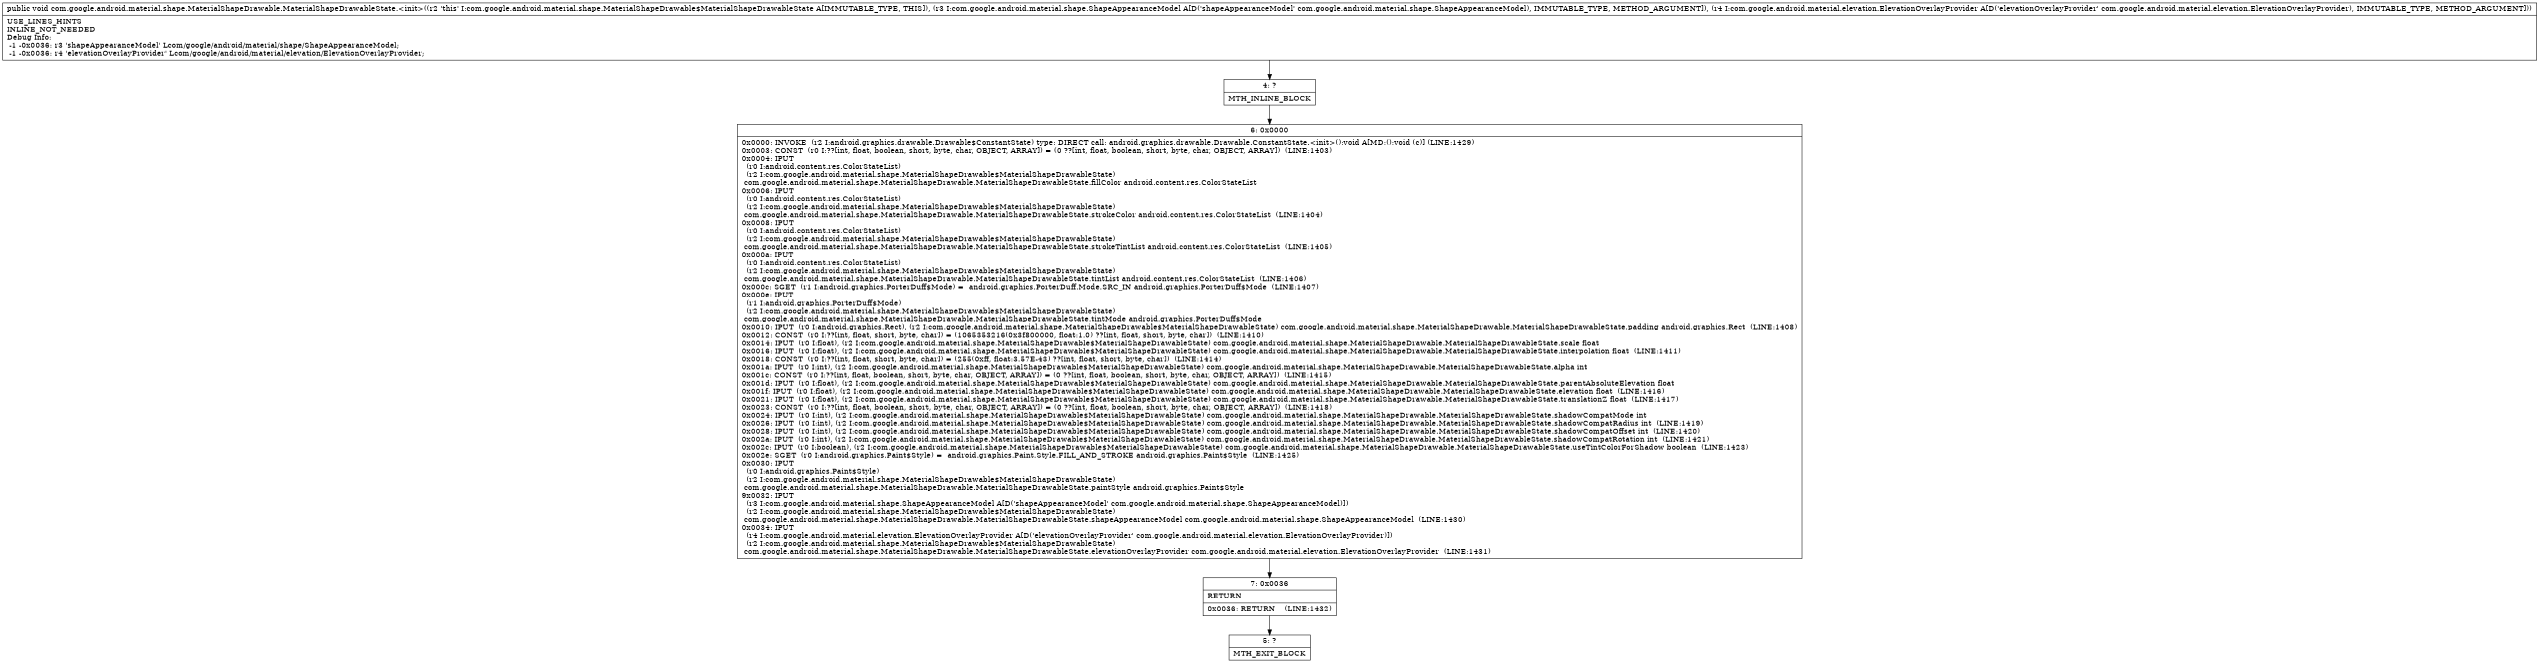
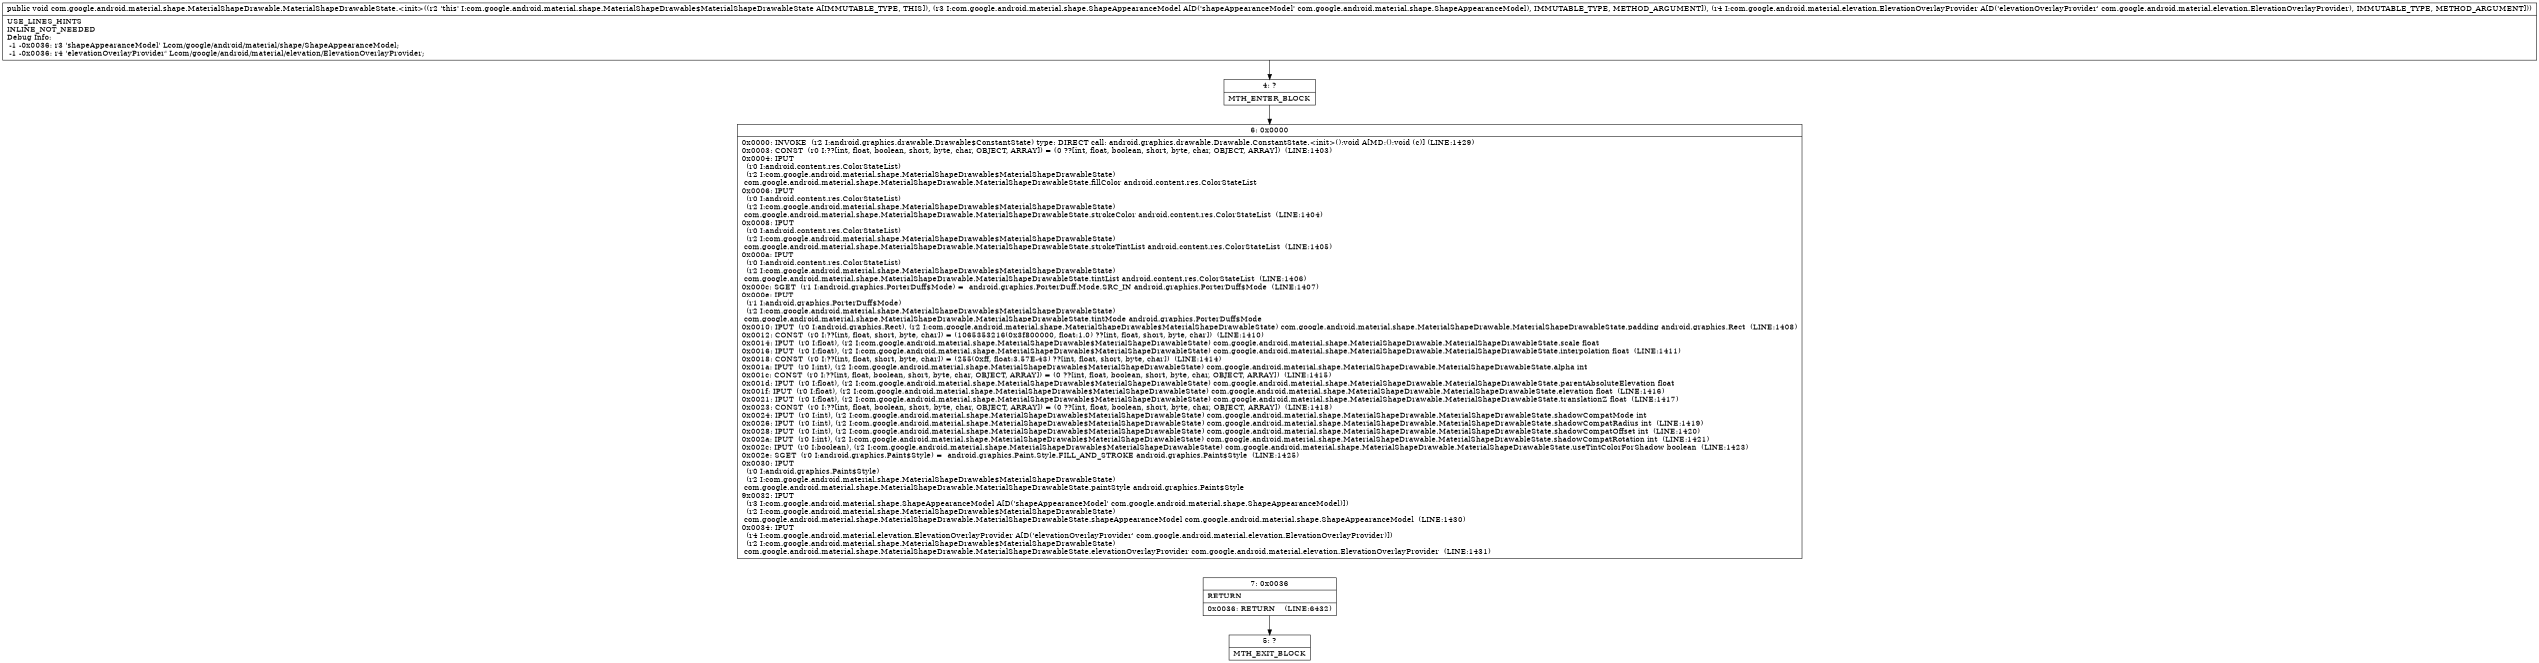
node "4: ?": text "MTH_INLINE_BLOCK" -> "MTH_ENTER_BLOCK"
edge "6: 0x0000" -> "7: 0x0036": removed
node "7: 0x0036": text "0x0036: RETURN    (LINE:1432)" -> "0x0036: RETURN    (LINE:6432)"
